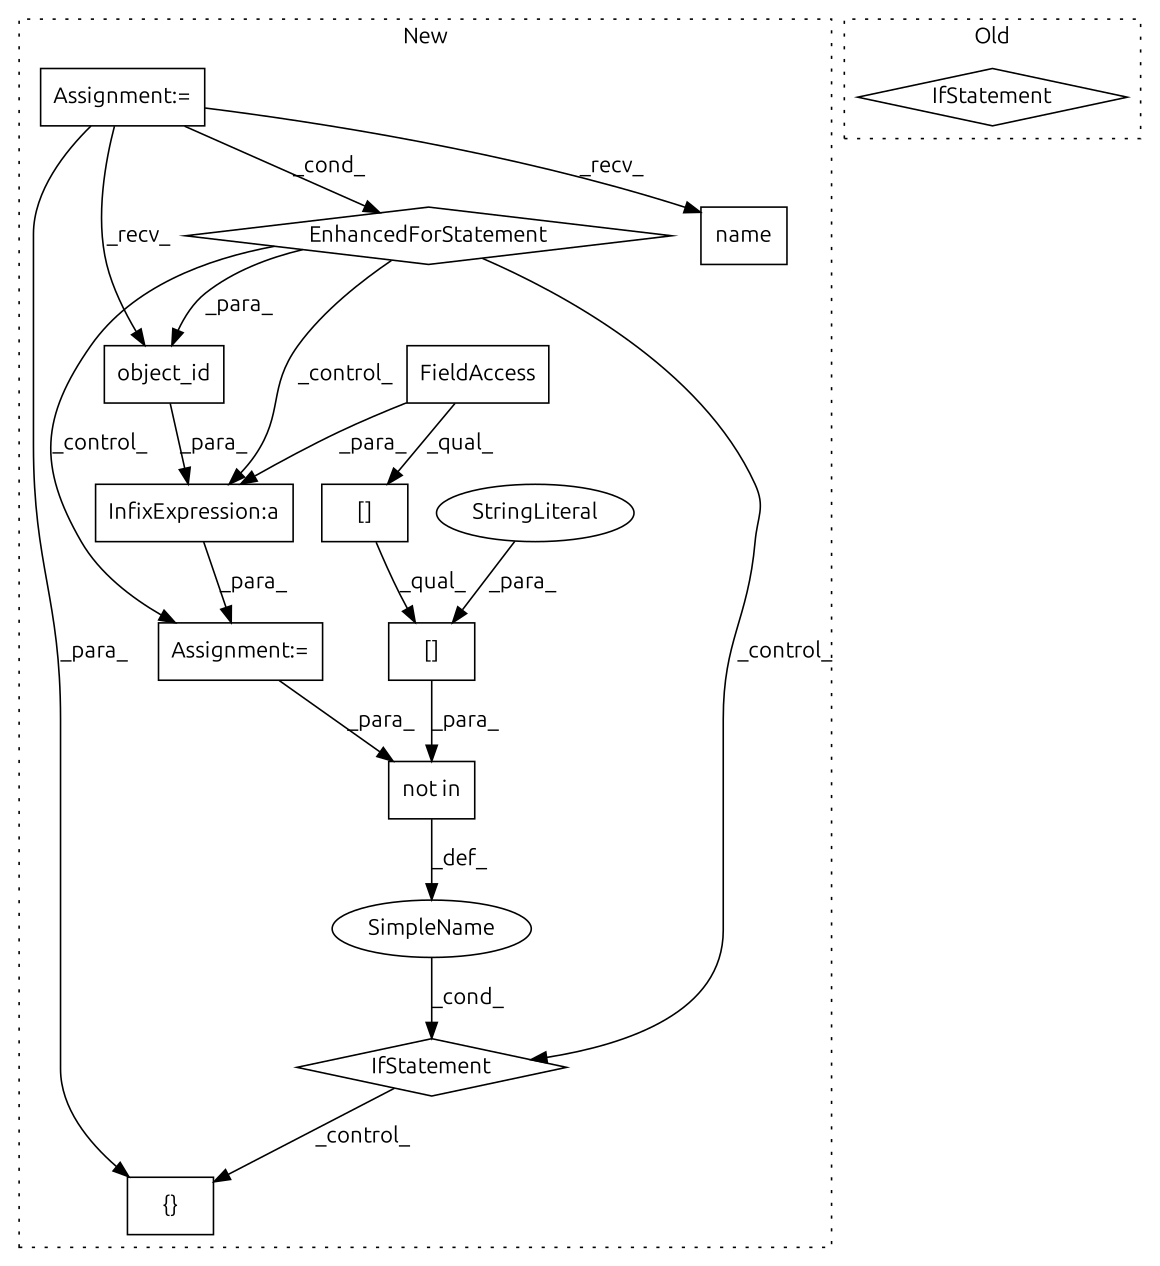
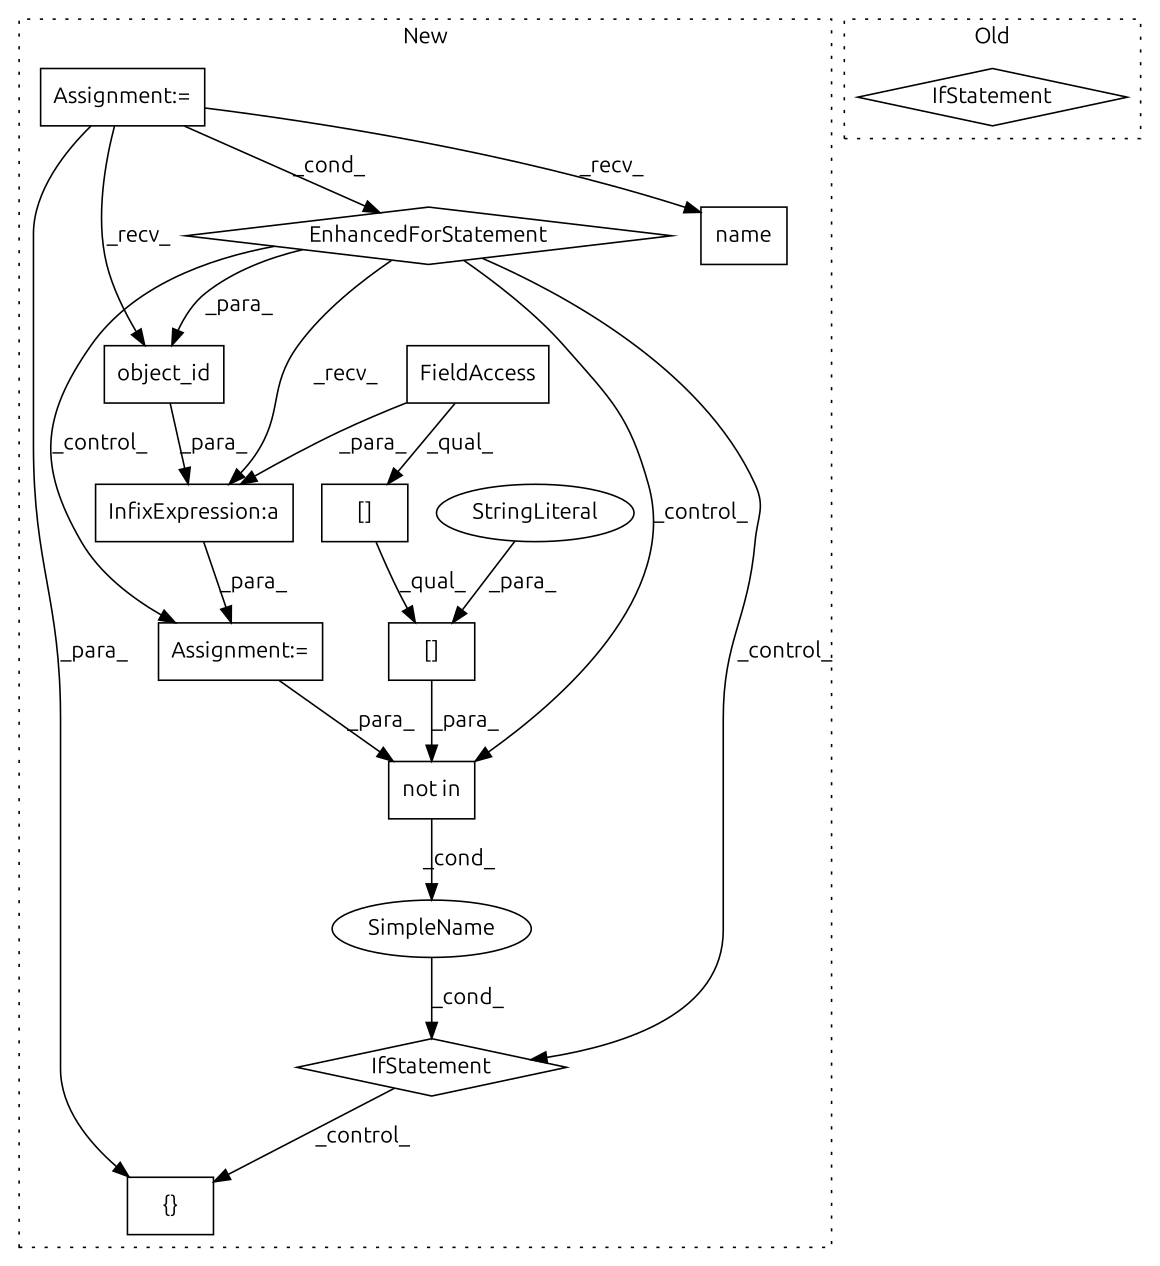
edge "EnhancedForStatement" -> "InfixExpression:a": label "_control_" -> "_recv_"
edge "EnhancedForStatement" -> "not in": added, label "_control_"
edge "not in" -> "SimpleName": label "_def_" -> "_cond_"
